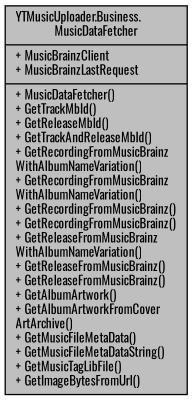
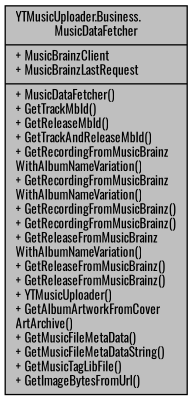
node "YTMusicUploader.Business.": text "+ GetAlbumArtwork()" -> "+ YTMusicUploader()"
